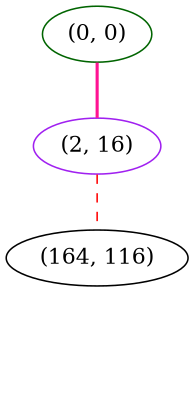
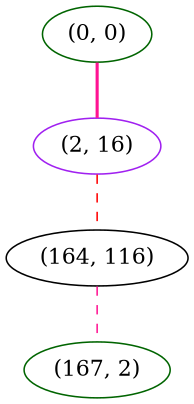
node "(167, 2)": added
